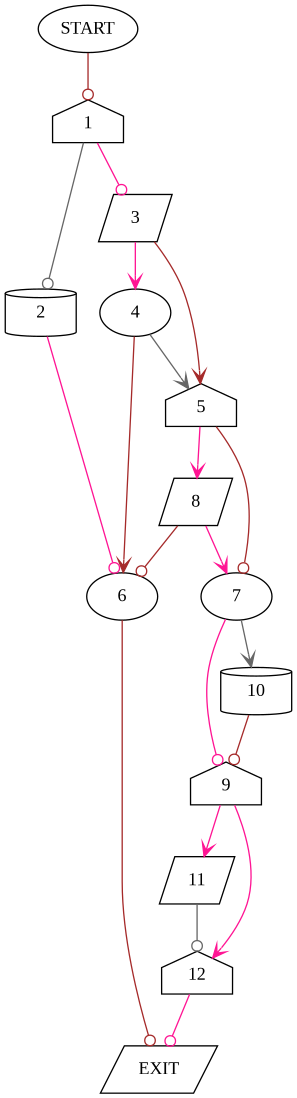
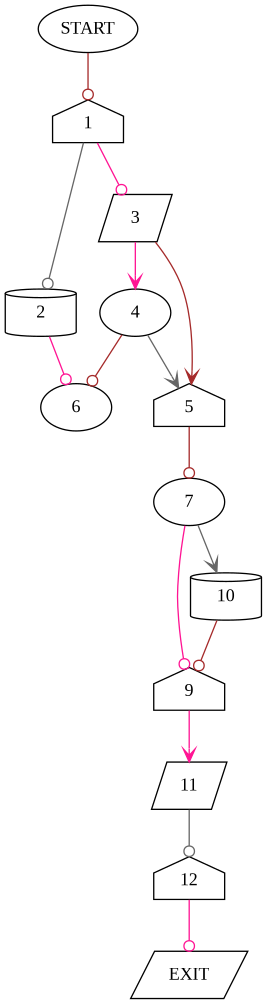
edge "4" -> "6": arrowhead vee -> odot
node "8": removed
edge "6" -> "EXIT": removed
edge "9" -> "12": removed
